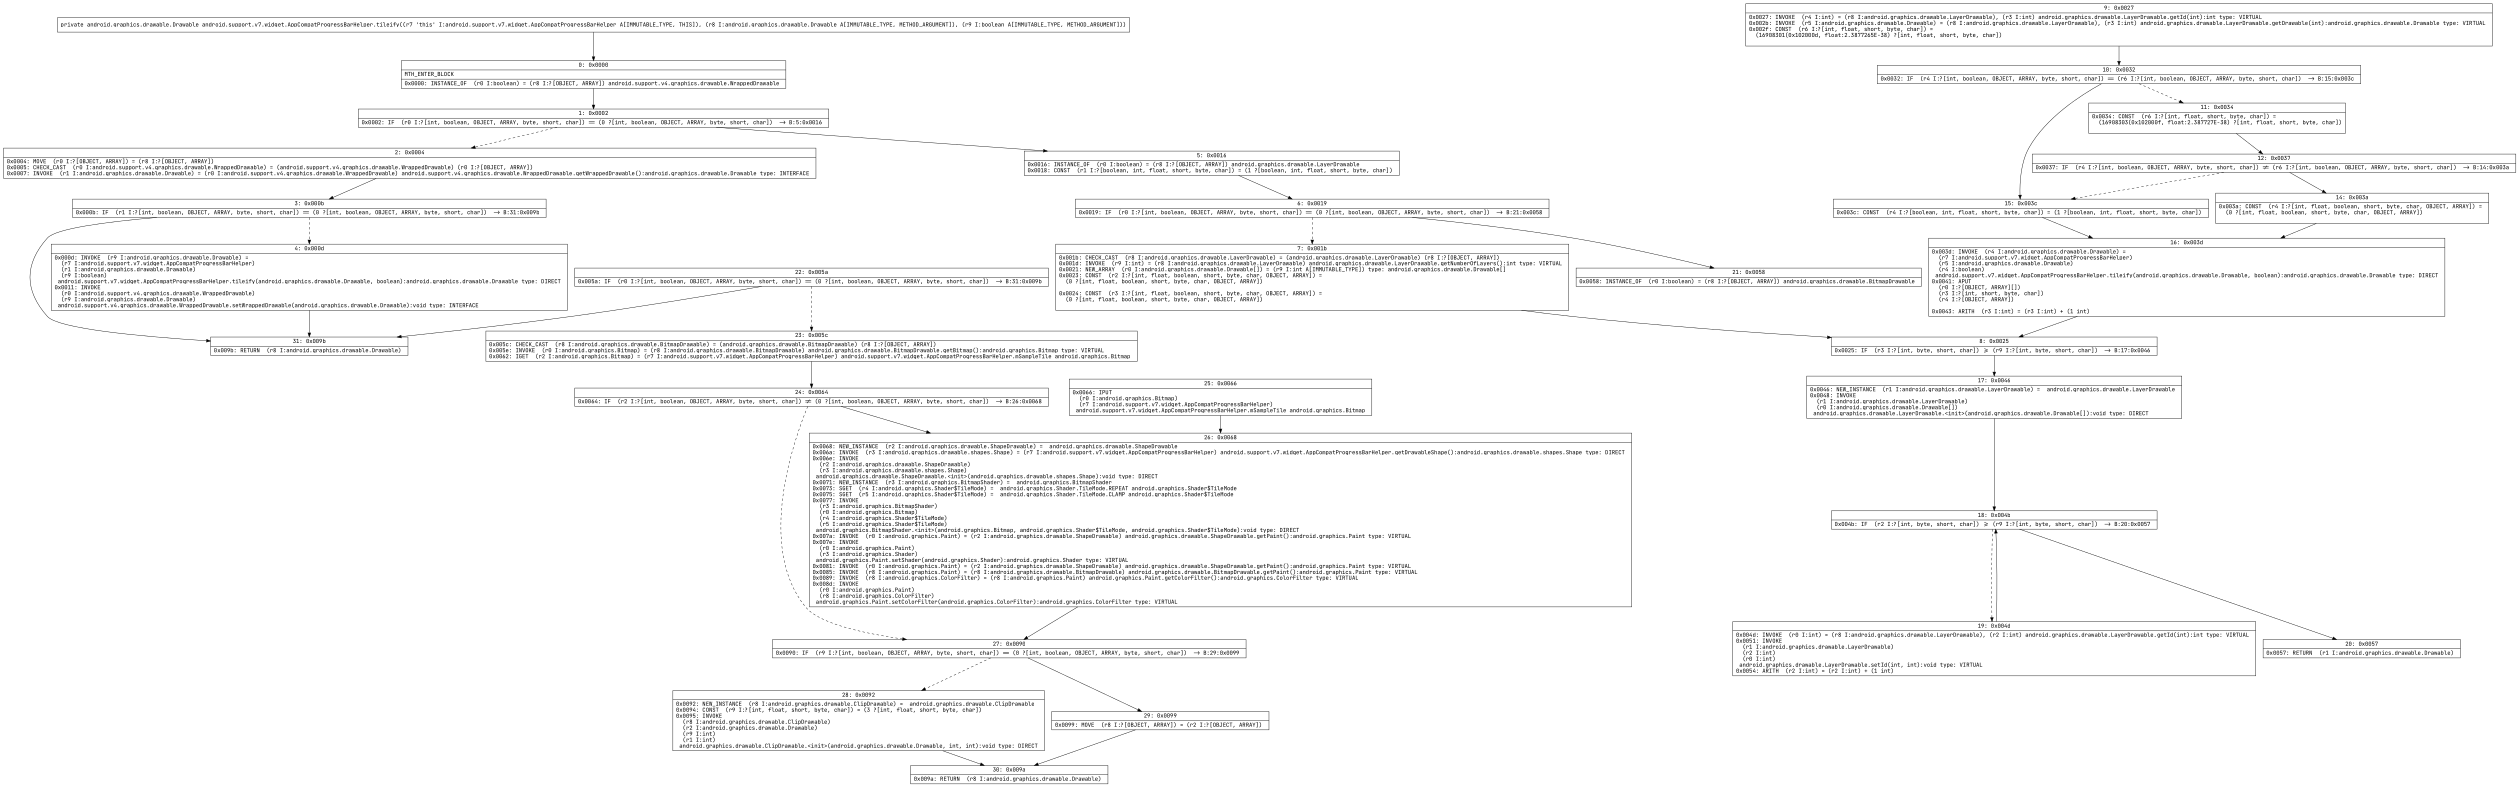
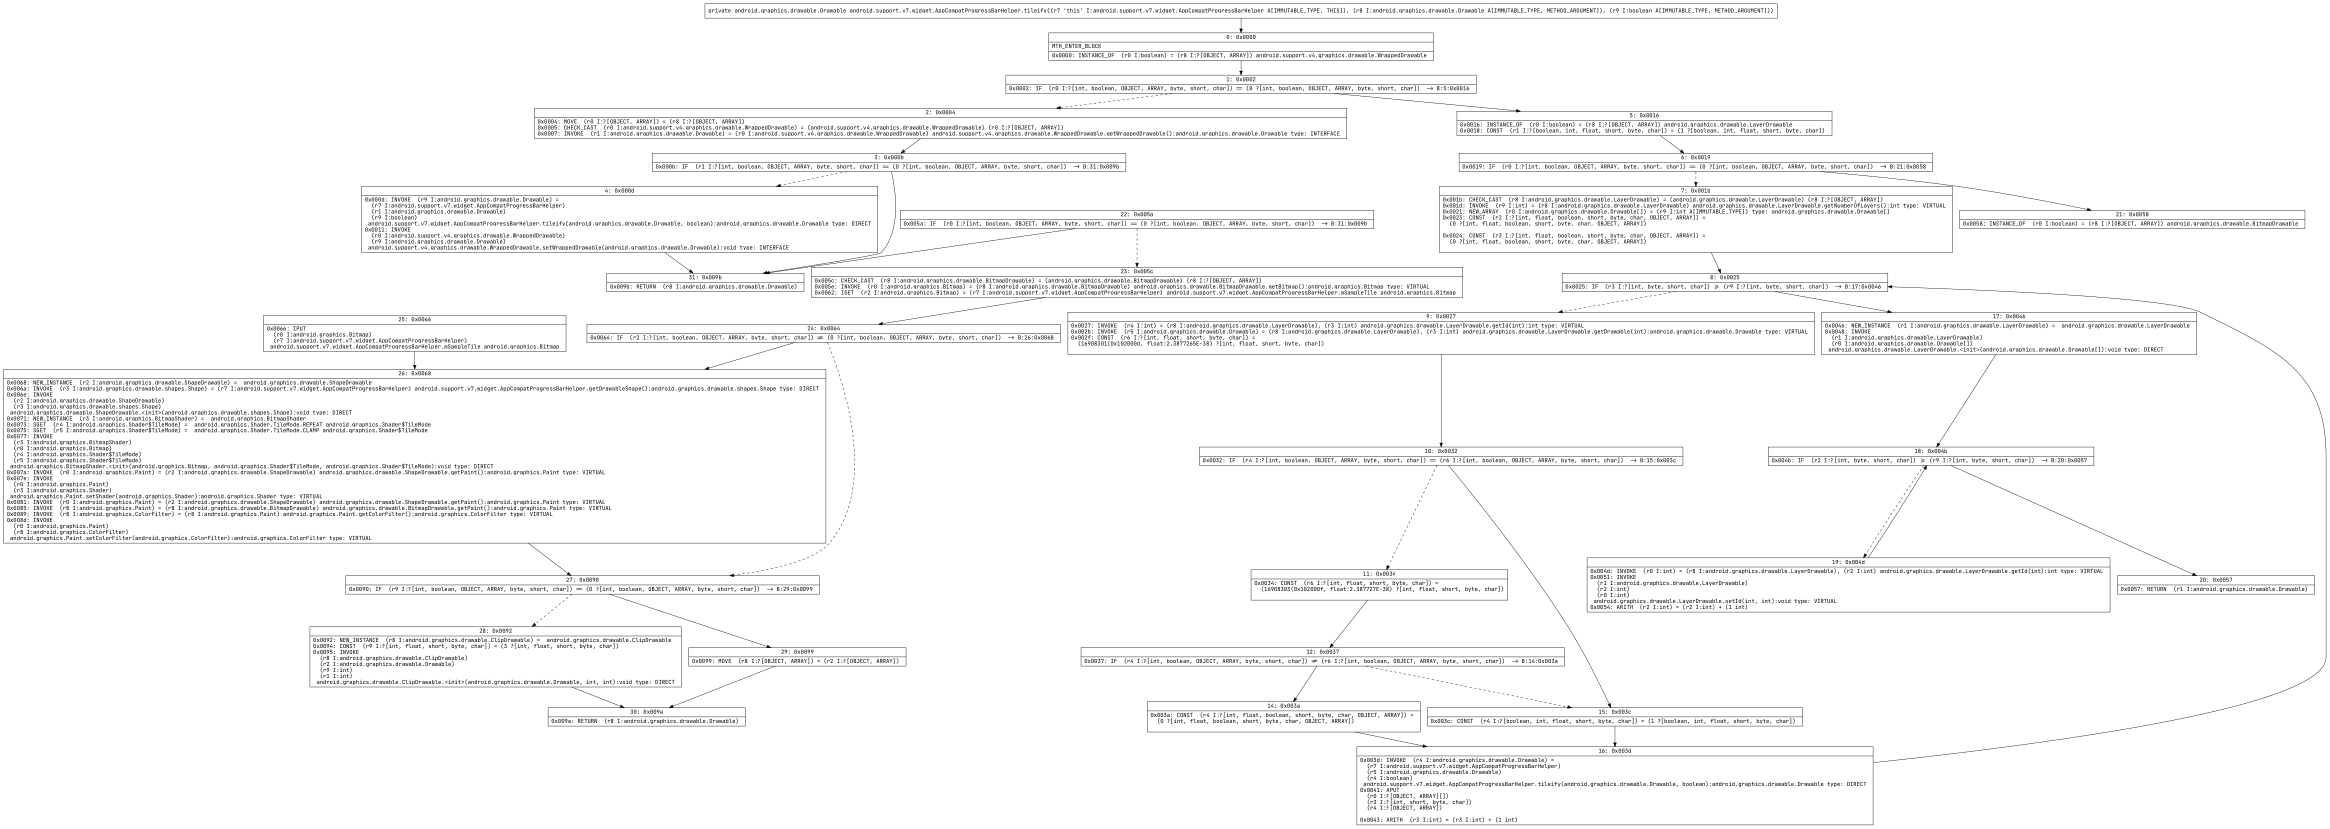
edge "8: 0x0025" -> "9: 0x0027": added
